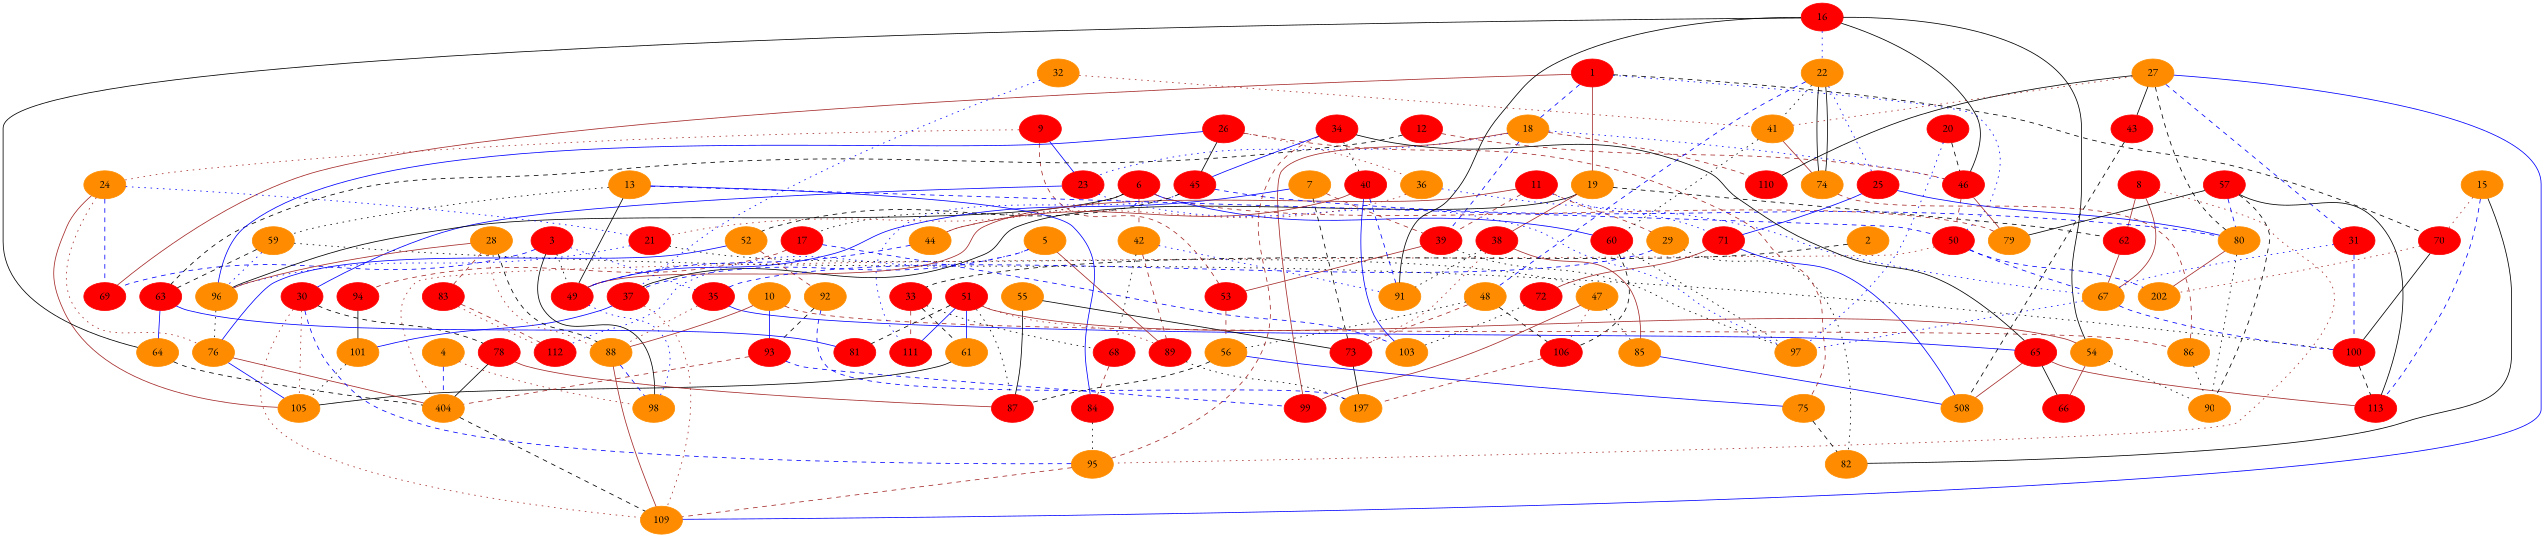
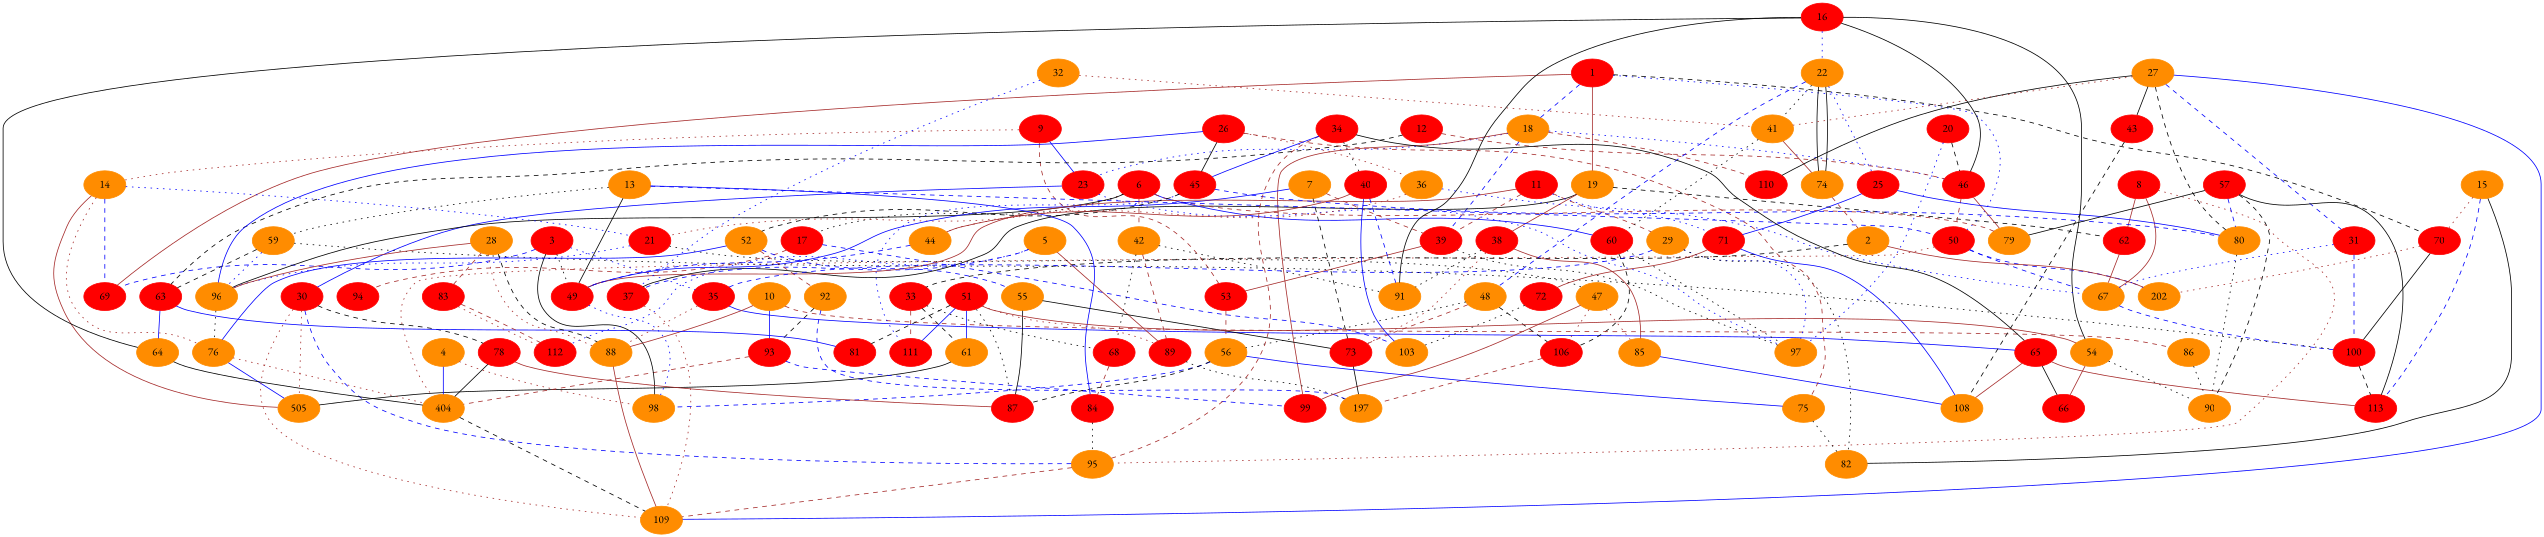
node "24": label "24" -> "14"
edge "74" -- "86": now "74" -- "2"
edge "52" -- "55": added
edge "80" -- "202": now "2" -- "202"
edge "42" -- "91": color blue -> black
edge "47" -- "85": color black -> brown
edge "67" -- "97": now "29" -- "97"
node "101": removed
edge "76" -- "404": style solid -> dotted
edge "88" -- "98": now "56" -- "98"
edge "4" -- "404": style dashed -> solid
edge "64" -- "404": style dashed -> solid
node "105": label "105" -> "505"
node "508": label "508" -> "108"
edge "75" -- "82": style dashed -> dotted
